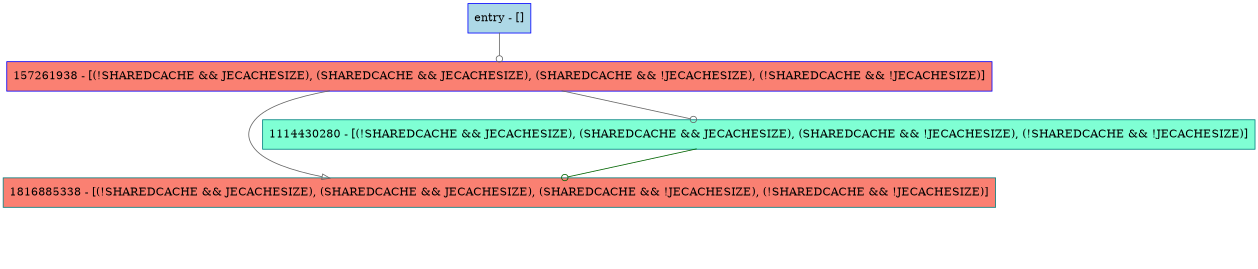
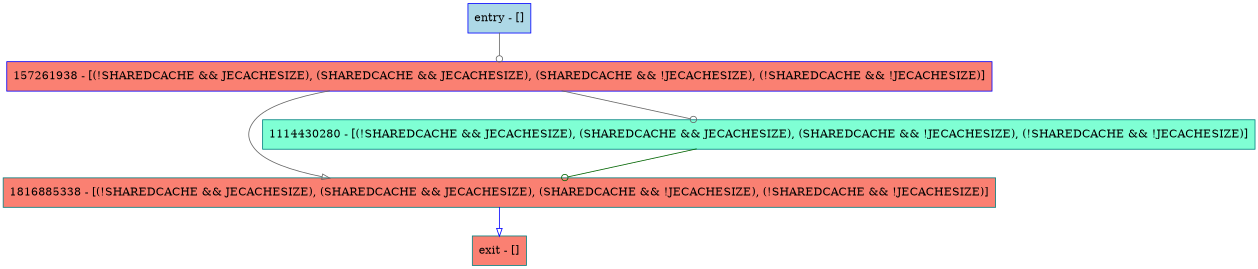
node "exit - []": added
